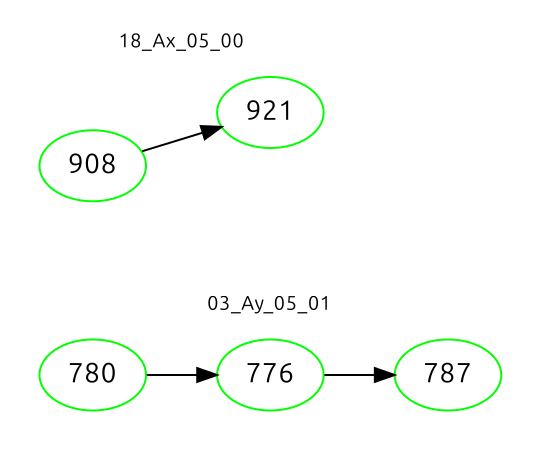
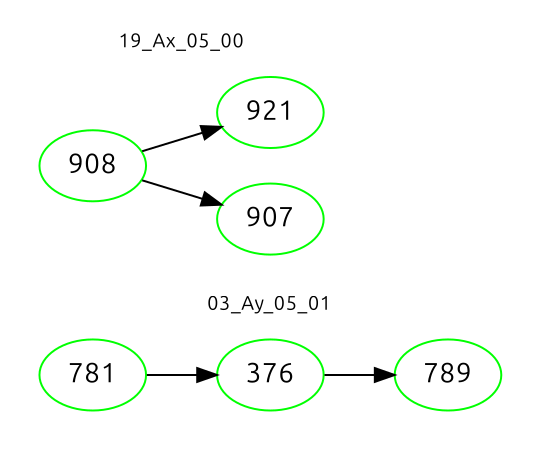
cluster "18_Ax_05_00": label "18_Ax_05_00" -> "19_Ax_05_00"
node "907": added
node "780": label "780" -> "781"
node "776": label "776" -> "376"
node "787": label "787" -> "789"
